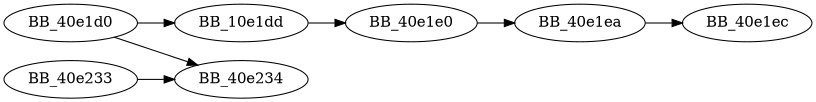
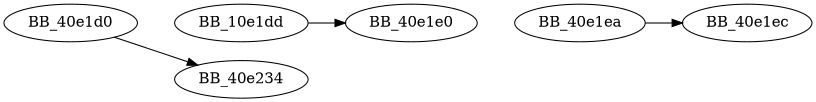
edge "BB_40e1d0" -> "BB_10e1dd": removed
edge "BB_40e1e0" -> "BB_40e1ea": removed
node "BB_40e233": removed
